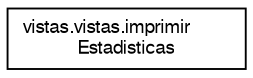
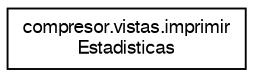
node "vistas.vistas.imprimir Estadisticas": label "vistas.vistas.imprimir Estadisticas" -> "compresor.vistas.imprimir Estadisticas"
